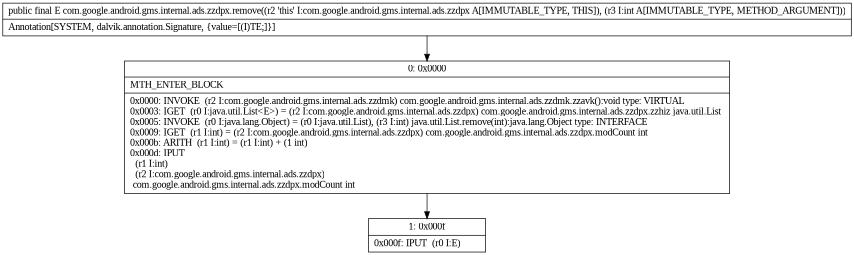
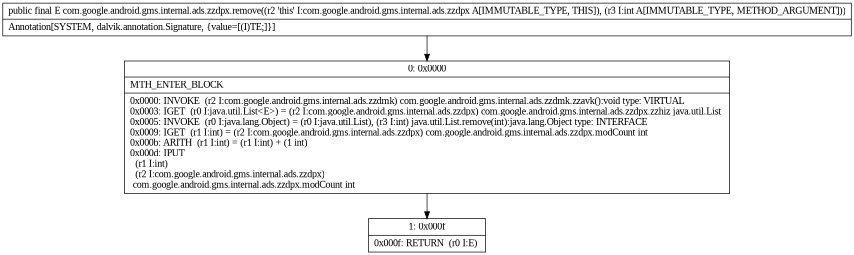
node "1: 0x000f": text "0x000f: IPUT  (r0 I:E)" -> "0x000f: RETURN  (r0 I:E)"
